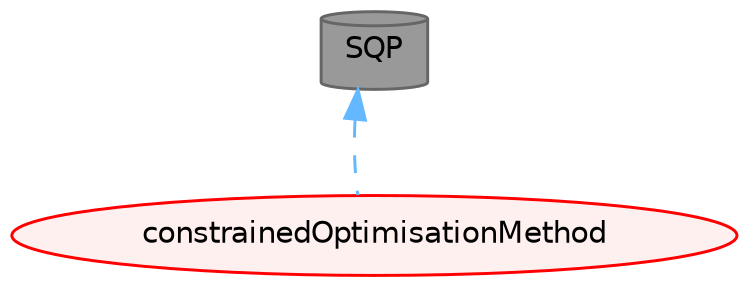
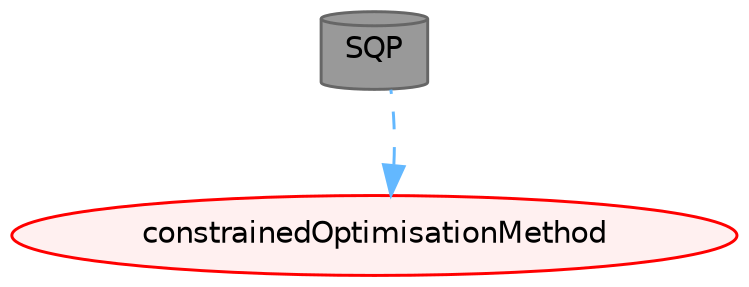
edge "constrainedOptimisationMethod" -> "SQP": reversed
